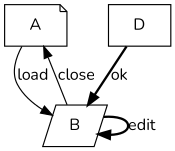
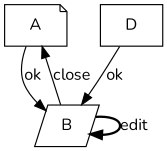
edge "D" -> "B": style bold -> solid
edge "A" -> "B": label "load" -> "ok"
